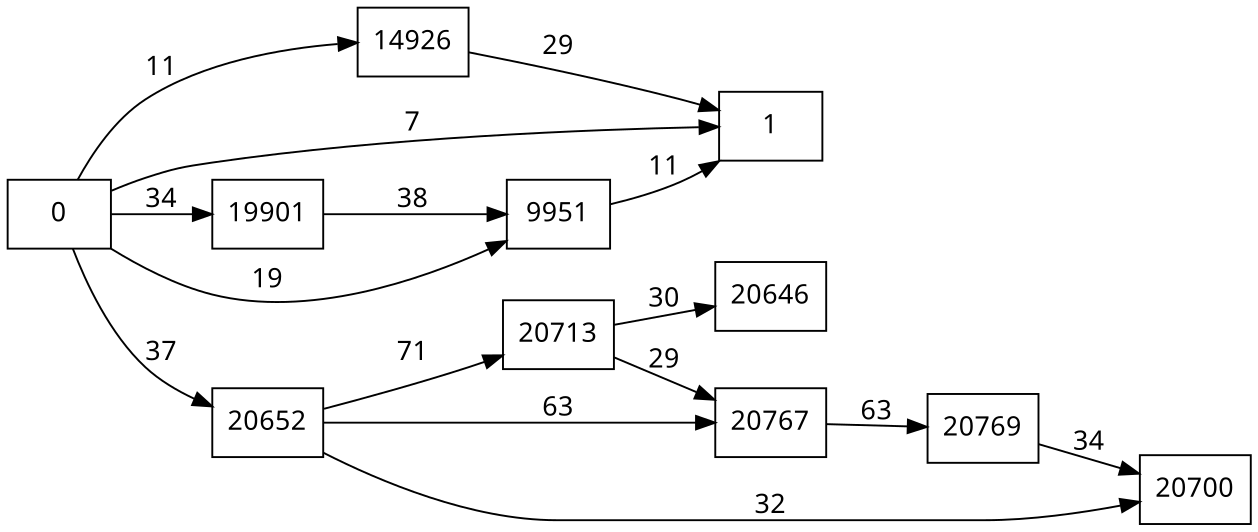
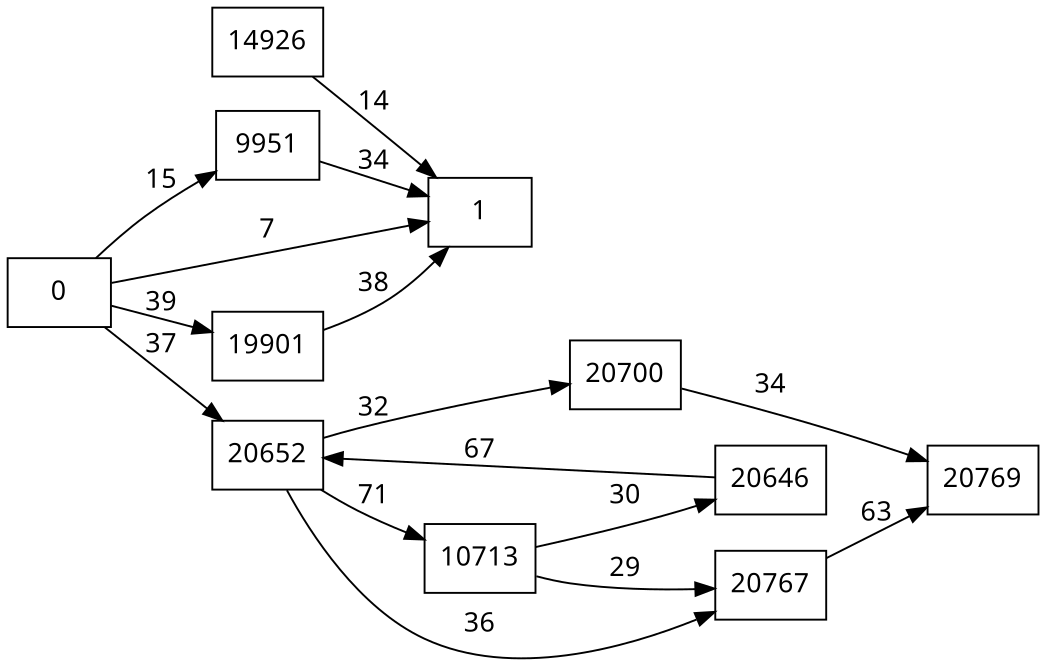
edge "14926" -> "1": label "29" -> "14"
edge "0" -> "14926": removed, label "11"
edge "9951" -> "1": label "11" -> "34"
edge "0" -> "19901": label "34" -> "39"
edge "19901" -> "9951": now "19901" -> "1"
edge "0" -> "9951": label "19" -> "15"
node "20713": label "20713" -> "10713"
edge "20652" -> "20767": label "63" -> "36"
edge "20769" -> "20700": reversed
edge "20646" -> "20652": added, label "67"
